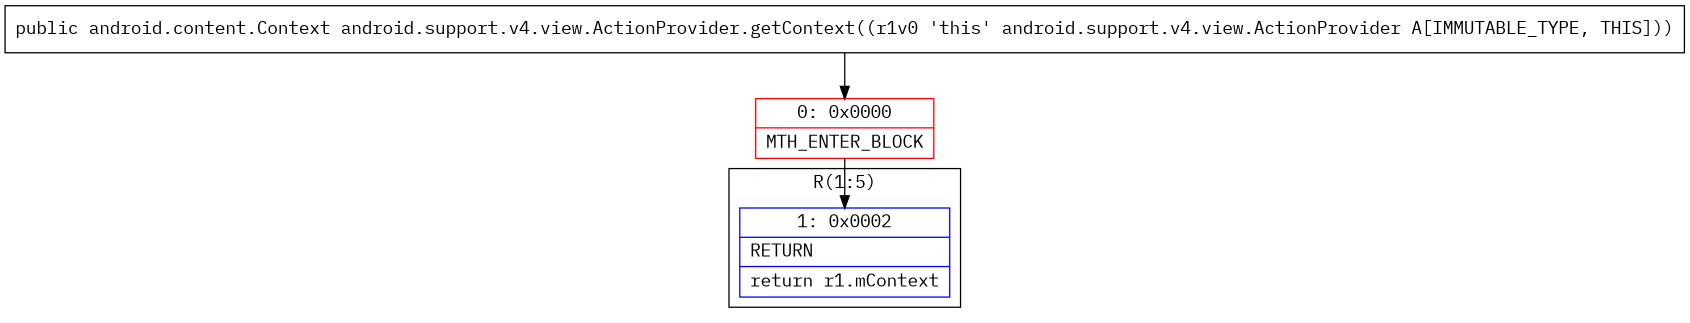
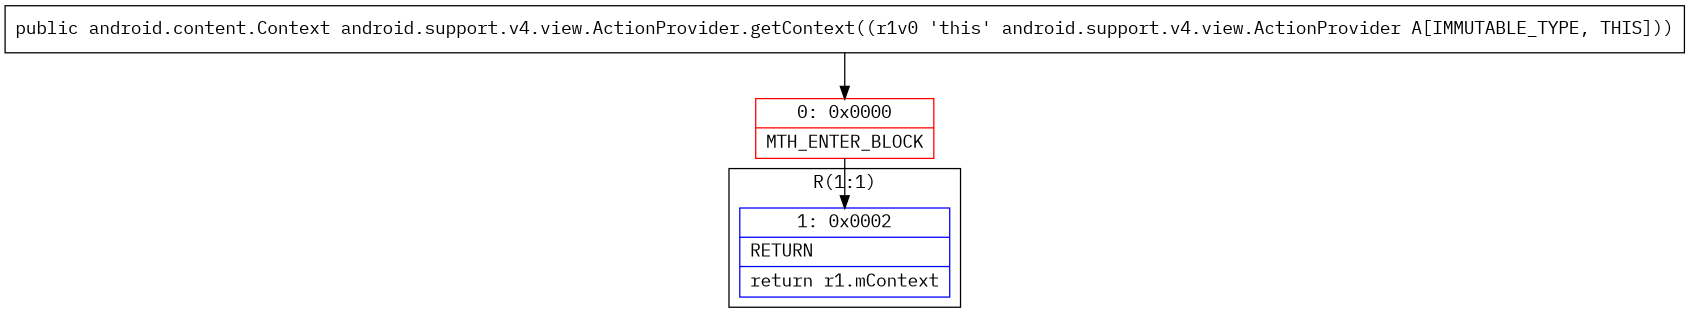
cluster "R(1:5)": label "R(1:5)" -> "R(1:1)"
